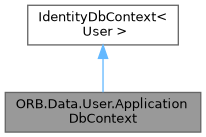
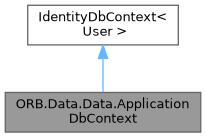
node "ORB.Data.User.Application DbContext": label "ORB.Data.User.Application DbContext" -> "ORB.Data.Data.Application DbContext"
